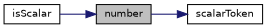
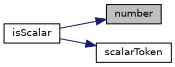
edge "number" -> "scalarToken": now "isScalar" -> "scalarToken"
